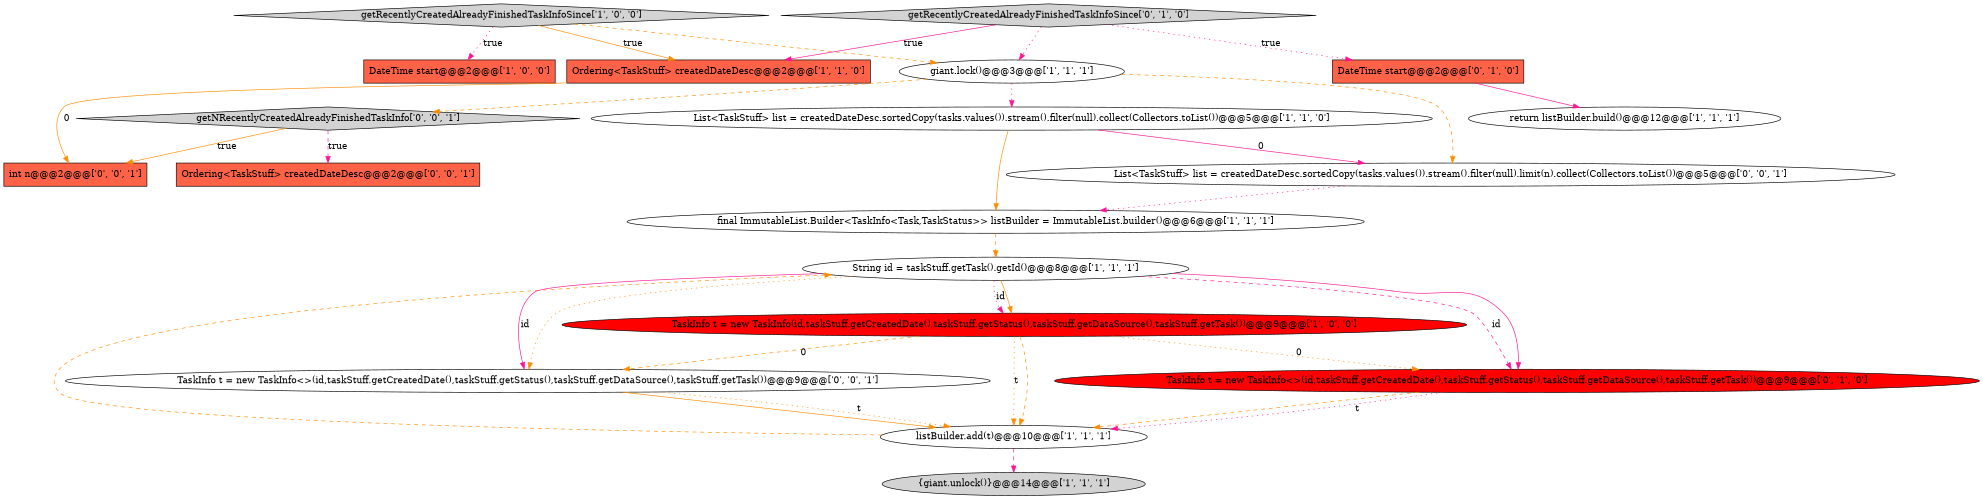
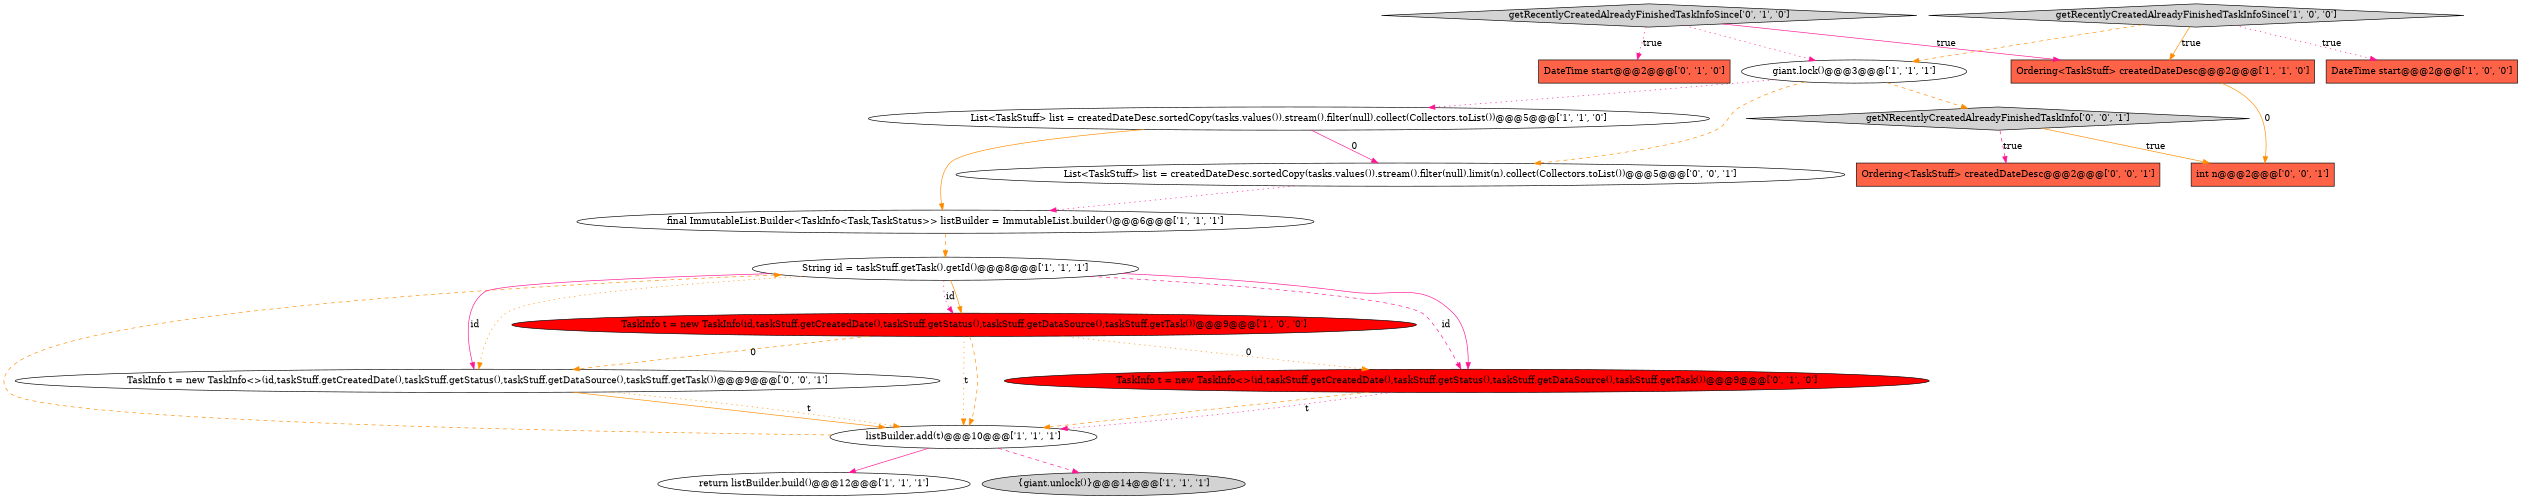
edge "DateTime start@@@2@@@['0', '1', '0']" -> "return listBuilder.build()@@@12@@@['1', '1', '1']": now "listBuilder.add(t)@@@10@@@['1', '1', '1']" -> "return listBuilder.build()@@@12@@@['1', '1', '1']"
